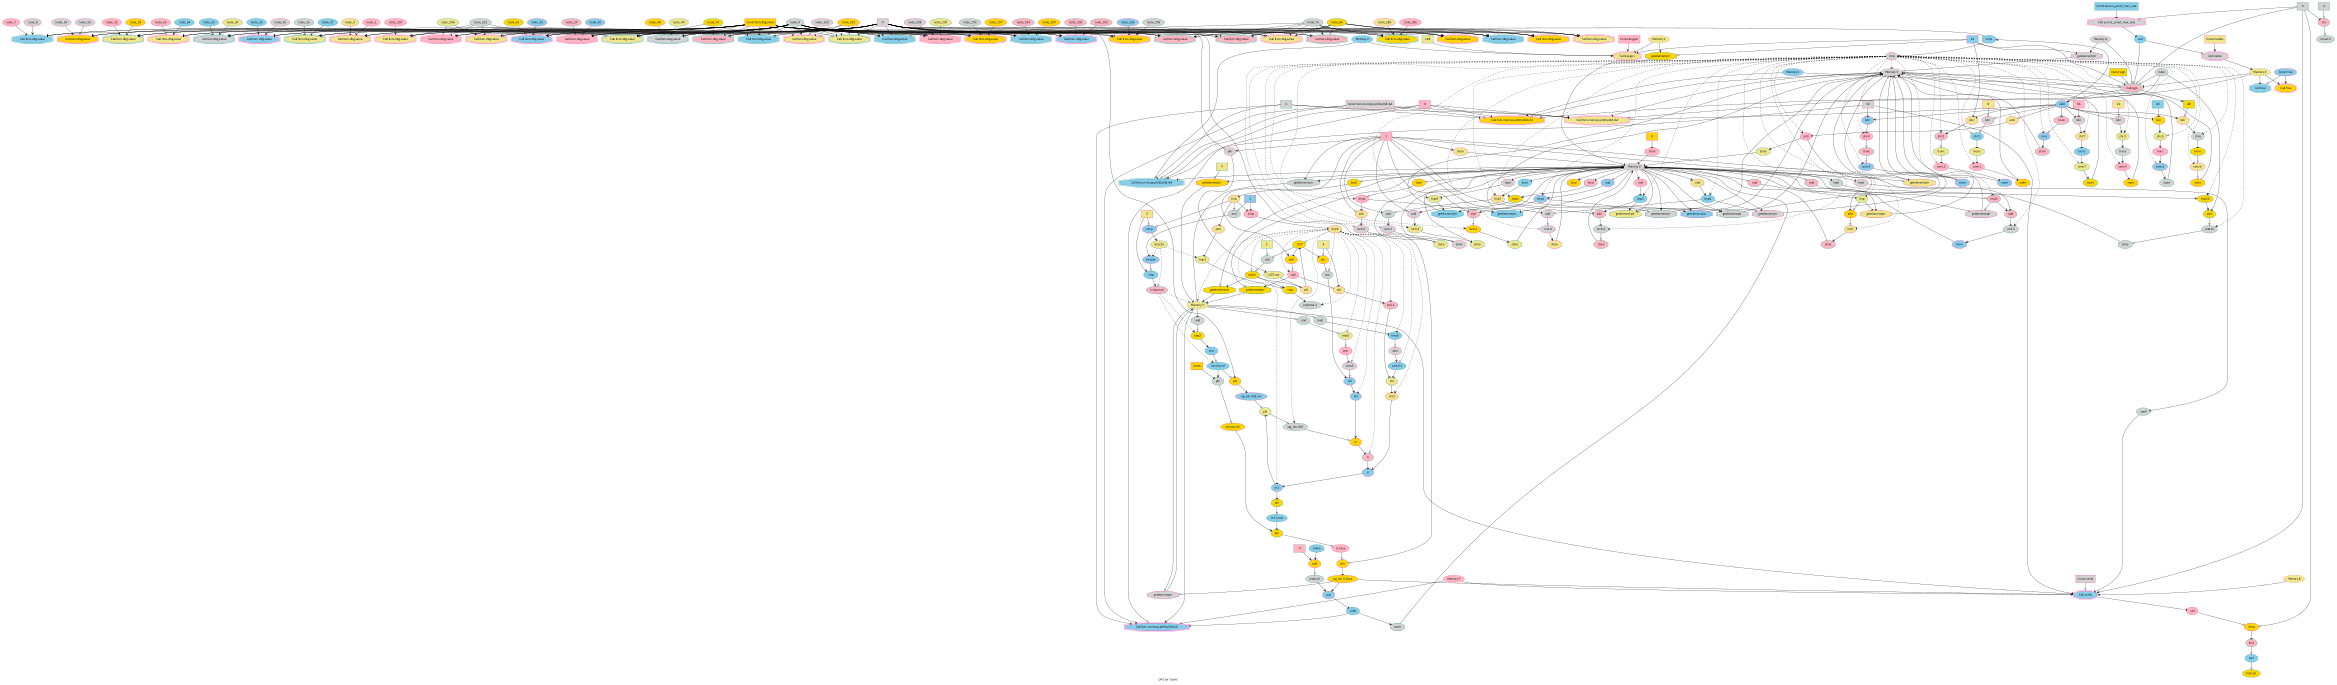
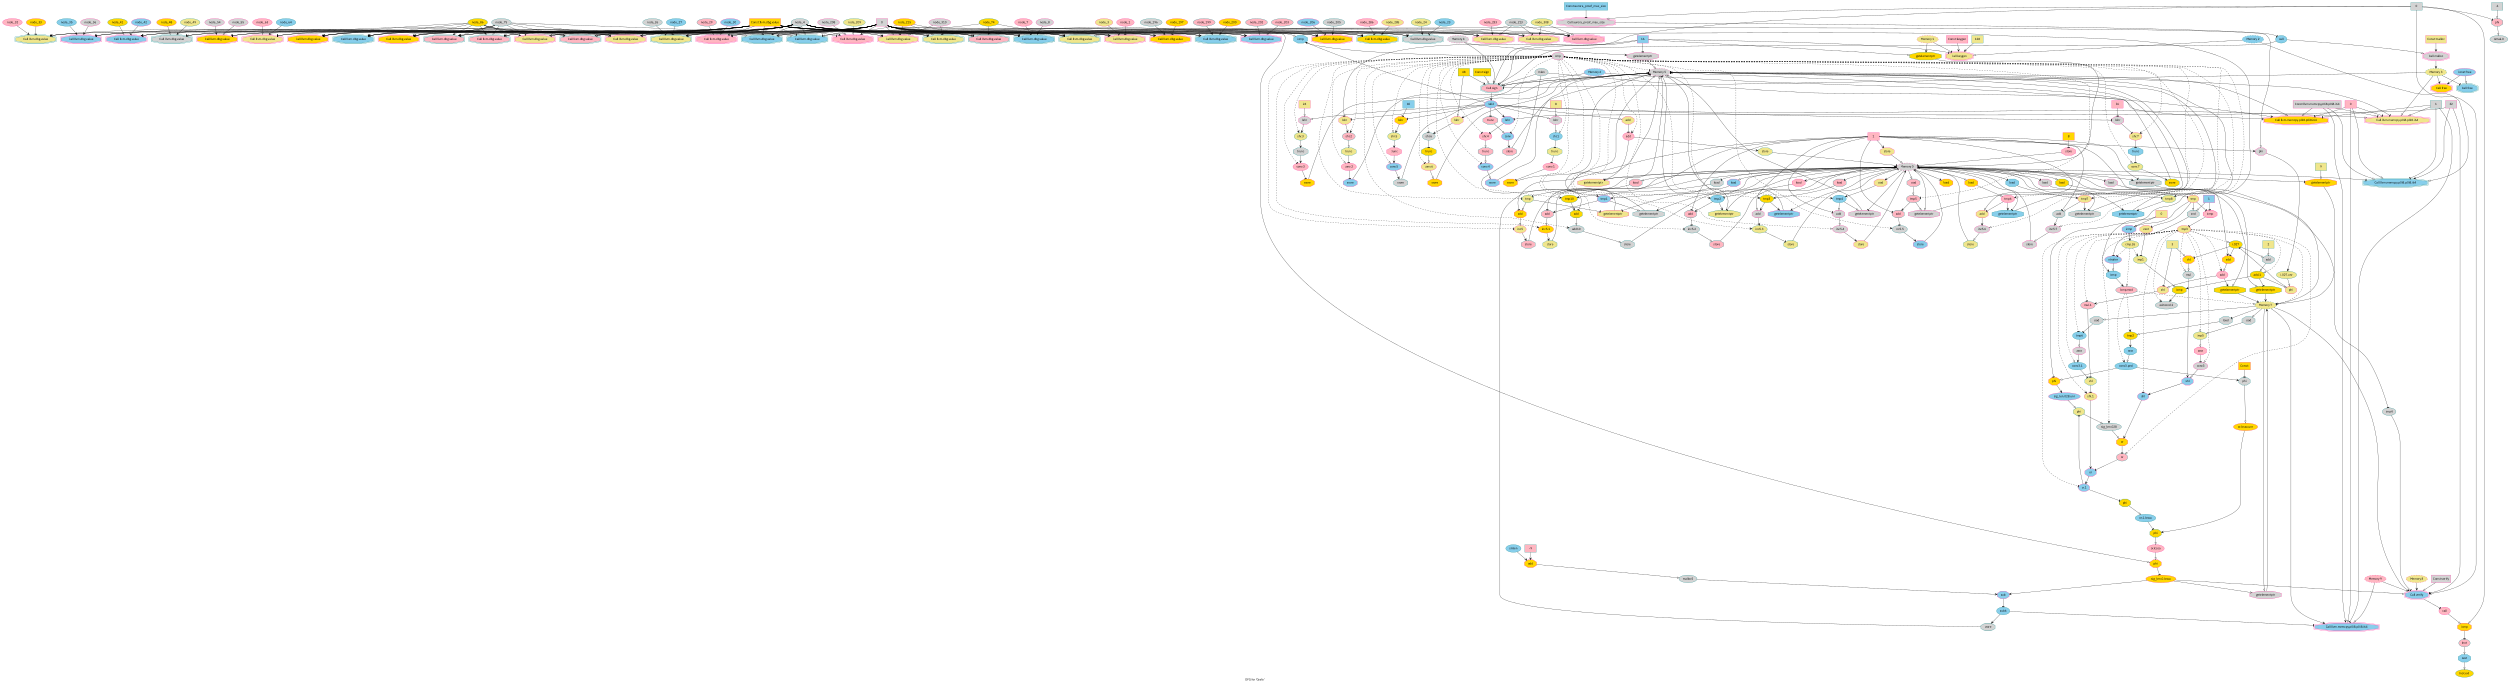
edge "cmp" -> "conv.1": removed
edge "Call sign" -> "48": reversed
